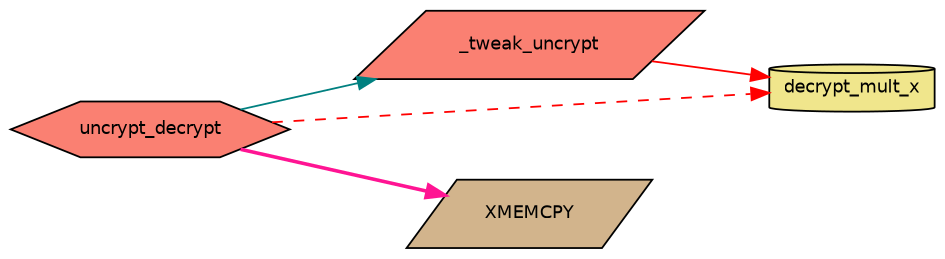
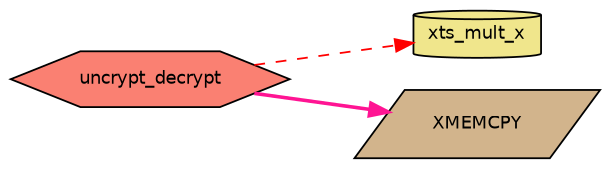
node "_tweak_uncrypt": removed
node "decrypt_mult_x": label "decrypt_mult_x" -> "xts_mult_x"
